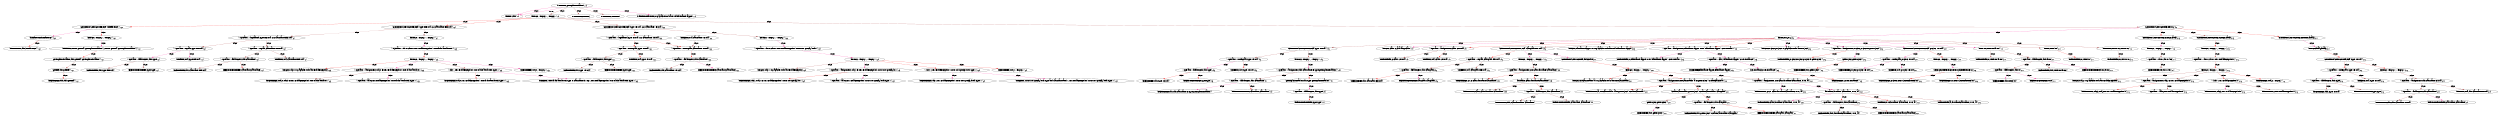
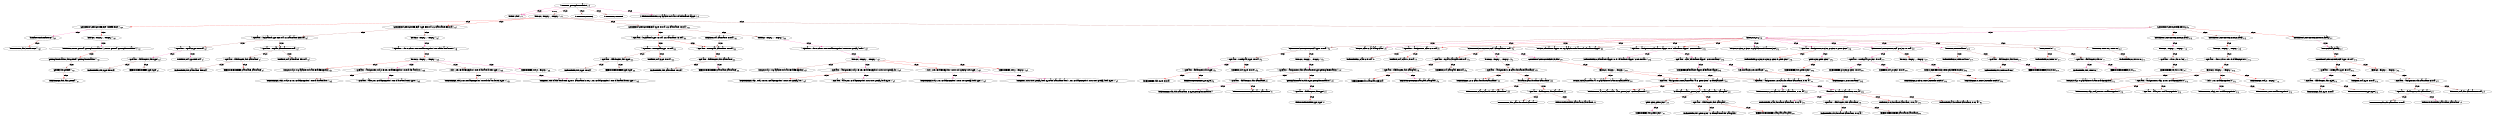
edge "(<operator>.fieldAccess,this.from)" -> "(<operator>.fieldAccess,this.to)": now "(setTo,setTo(to))" -> "(<operator>.fieldAccess,this.to)"
